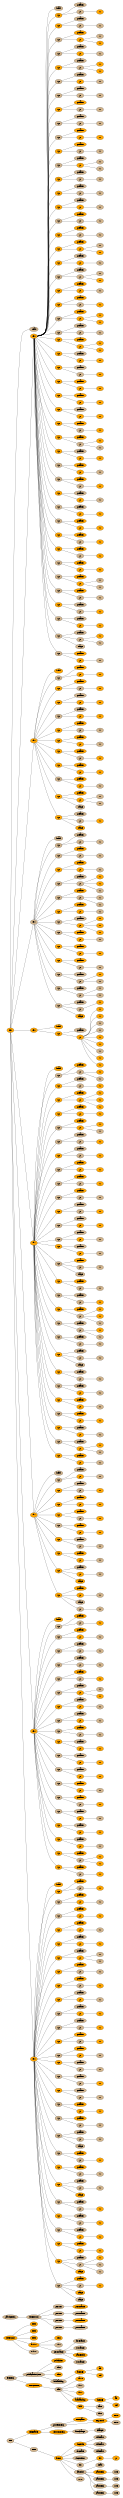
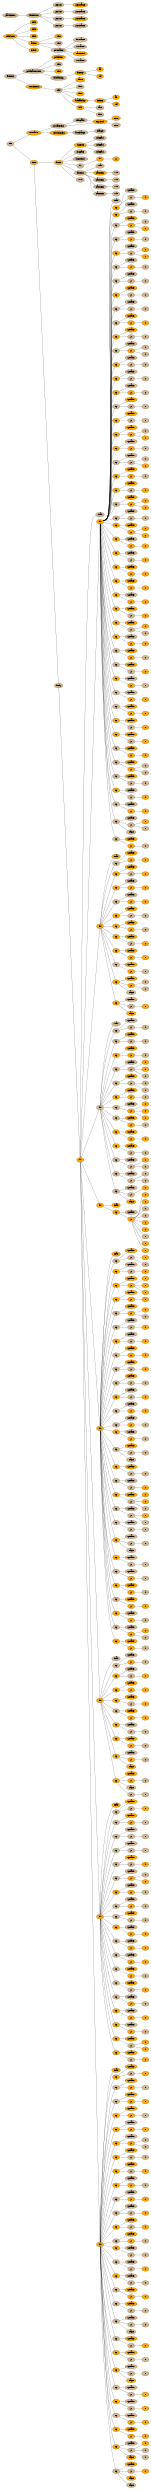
node "body": added
node "editor": fillcolor tan -> orange
node "textClass": fillcolor orange -> tan
node "text": fillcolor tan -> orange
